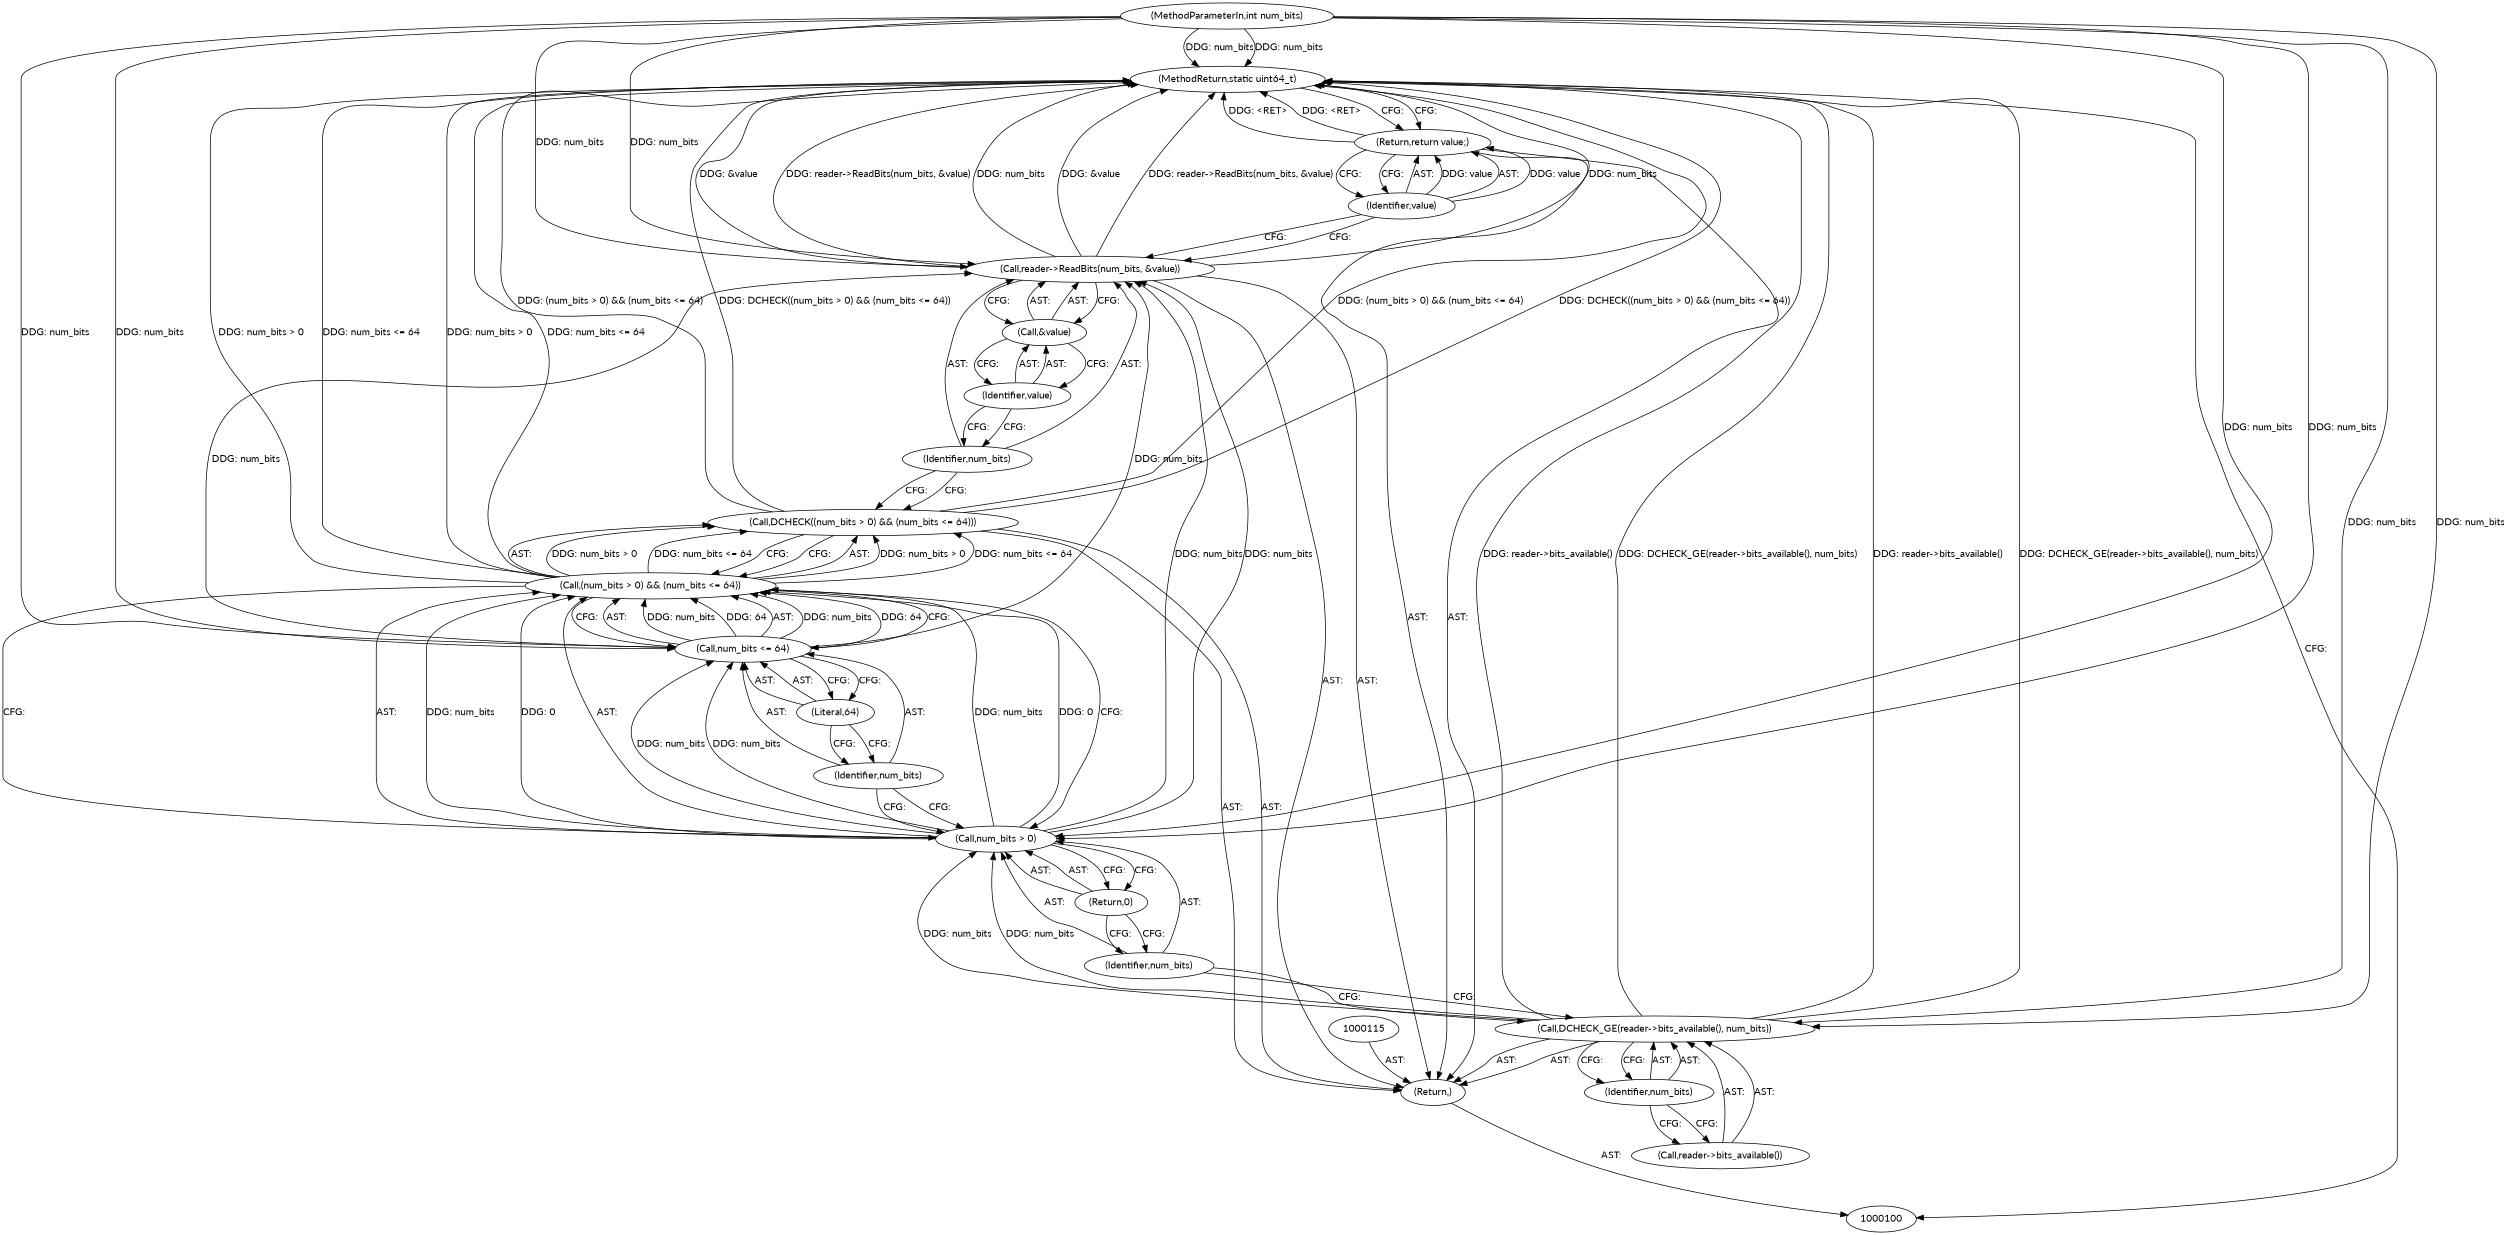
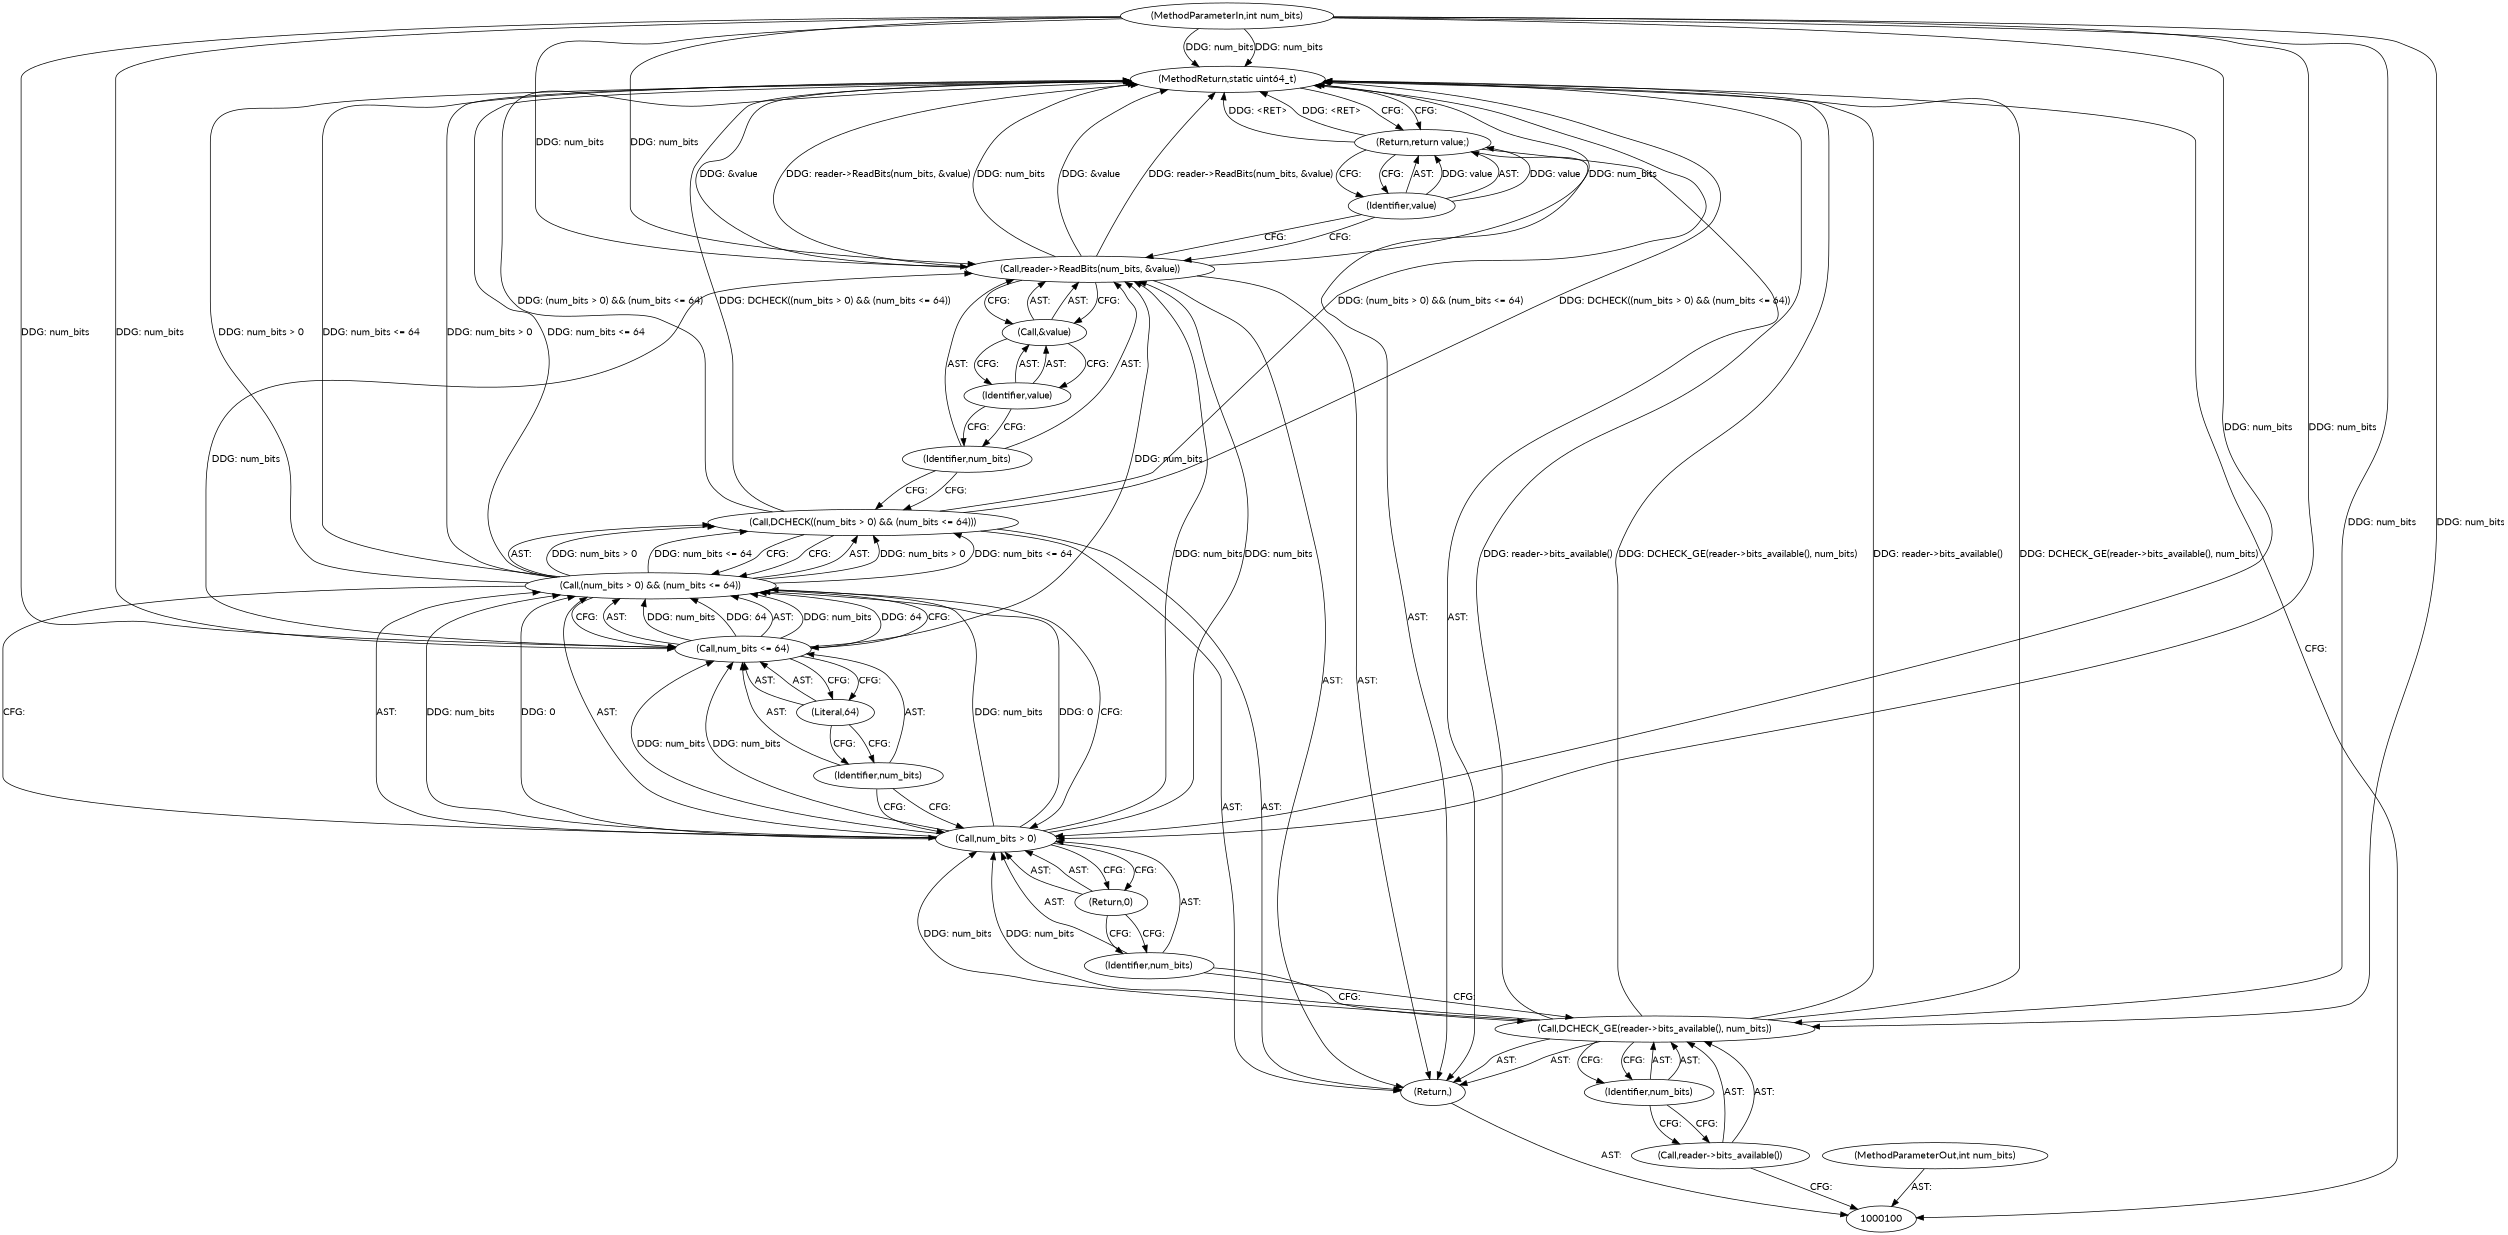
node "1000115": removed
node "(MethodParameterOut,int num_bits)": added
edge "(Call,reader->bits_available())" -> "1000100": added, label "CFG:"
